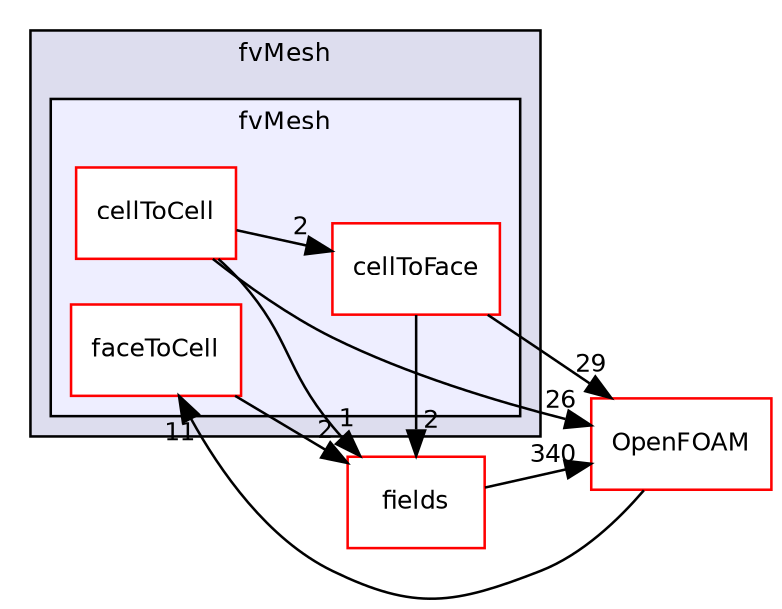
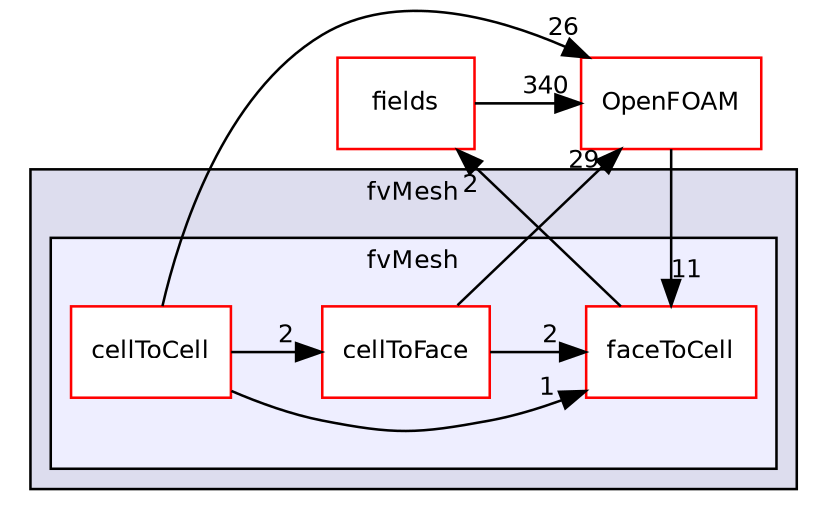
edge "cellToCell" -> "fields": now "cellToCell" -> "faceToCell"
edge "cellToFace" -> "fields": now "cellToFace" -> "faceToCell"
